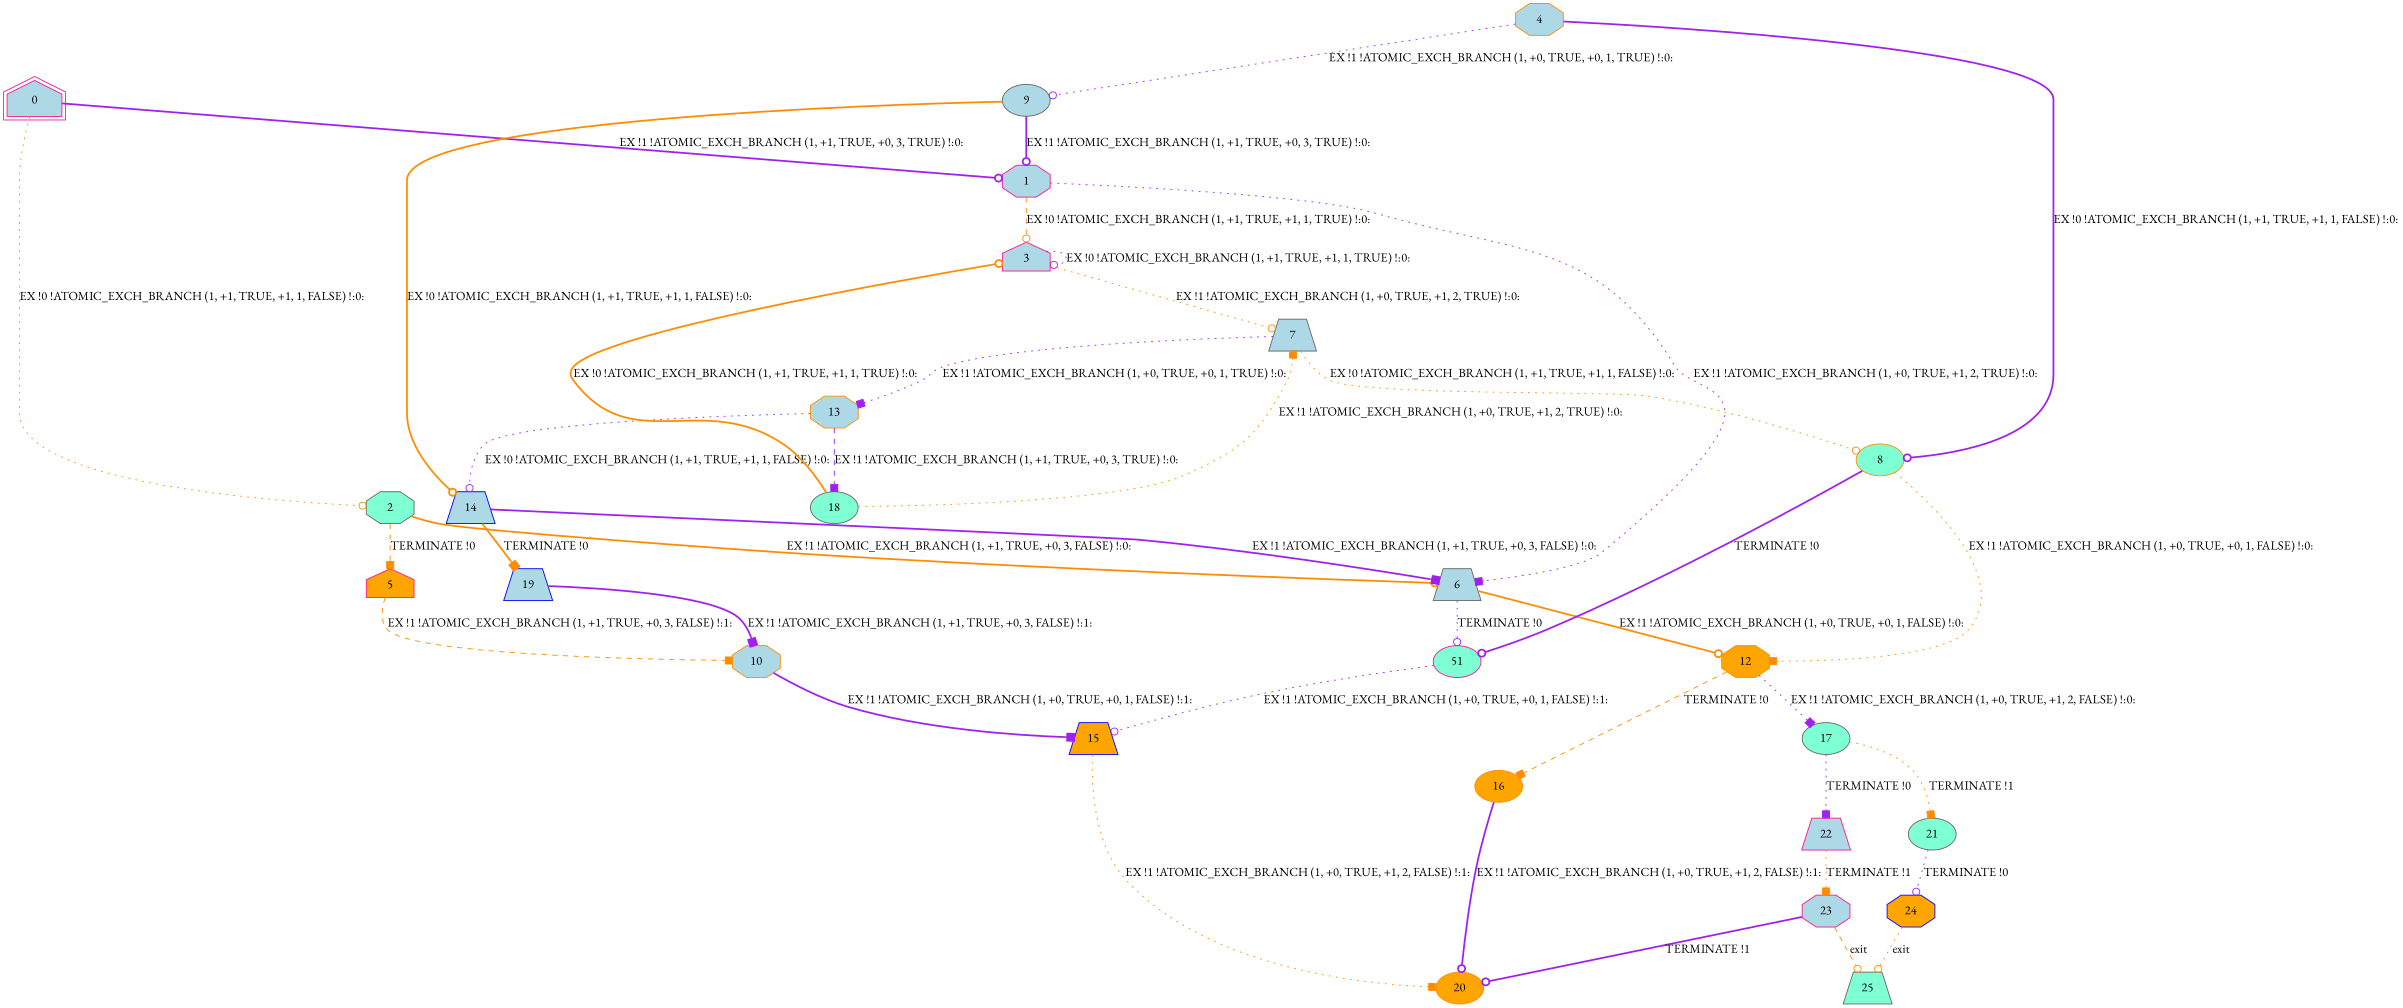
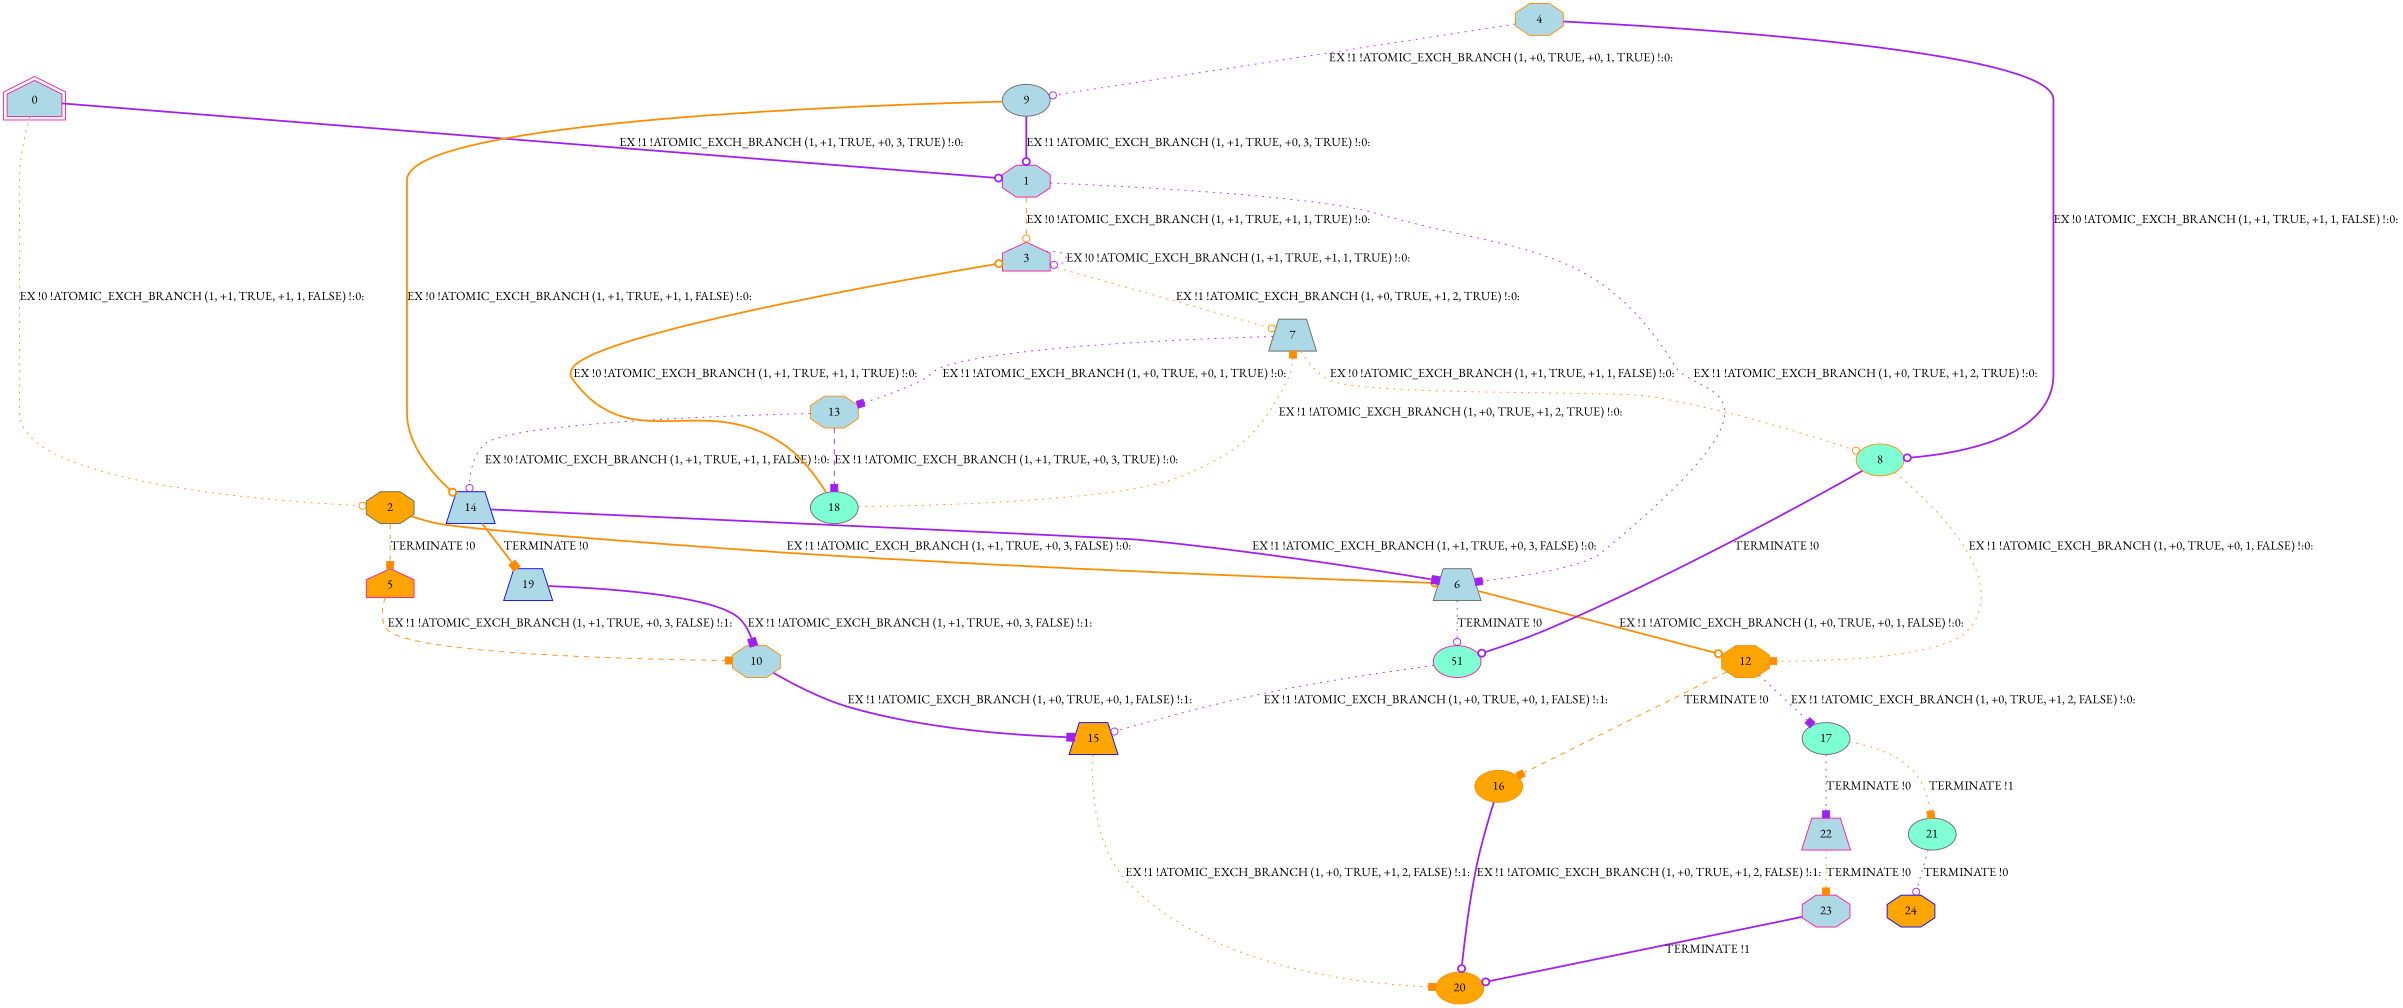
node "2": fillcolor aquamarine -> orange
edge "22" -> "23": label "TERMINATE !1" -> "TERMINATE !0"
node "25": removed
